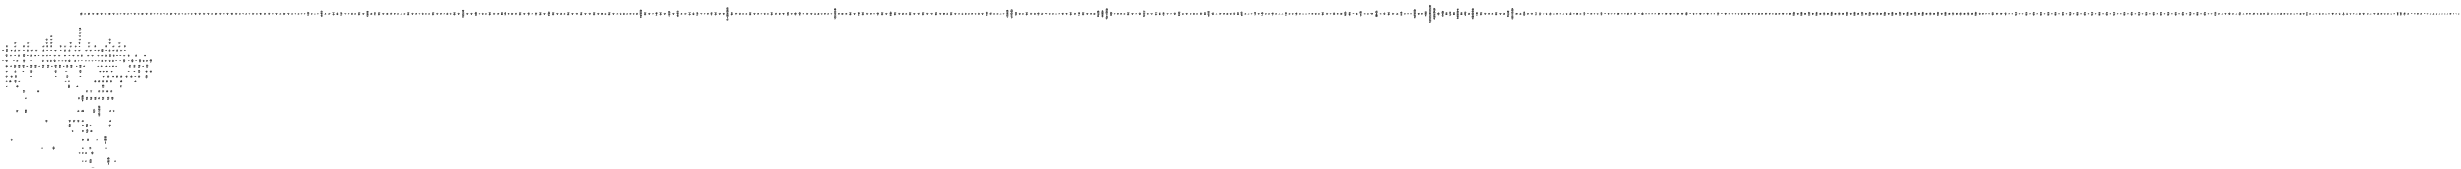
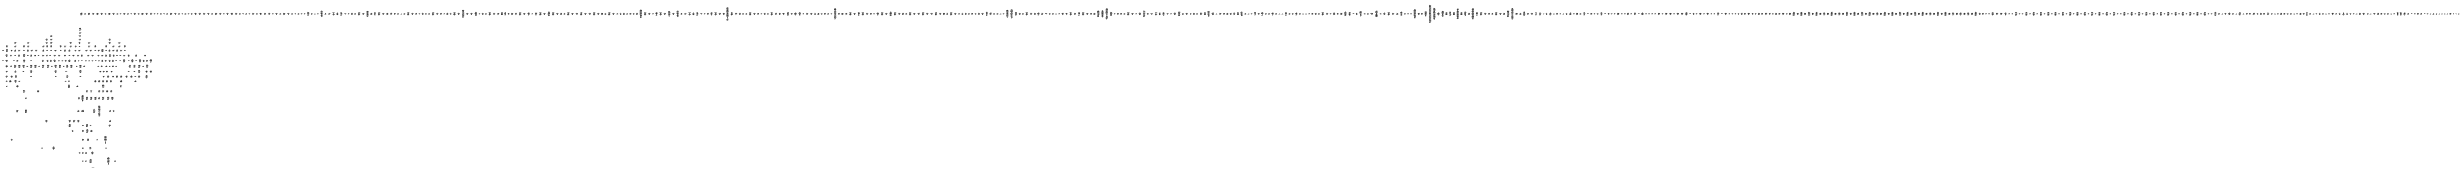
node "# 0x15f9 JUMPDEST PUSHX LogicData LT PUSHX Data JUMPI": removed
